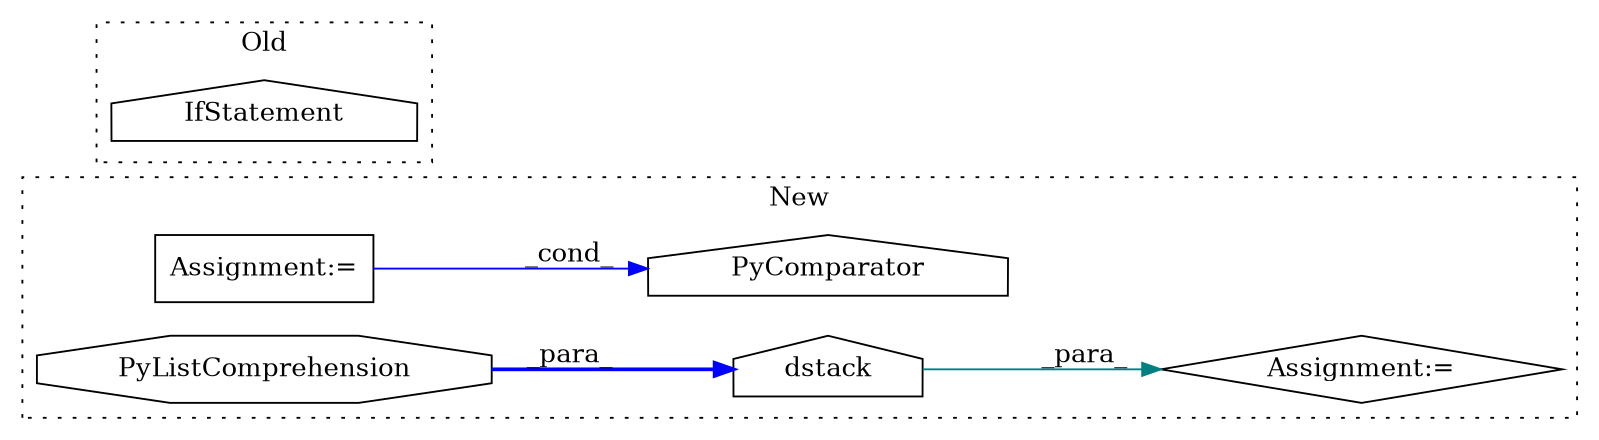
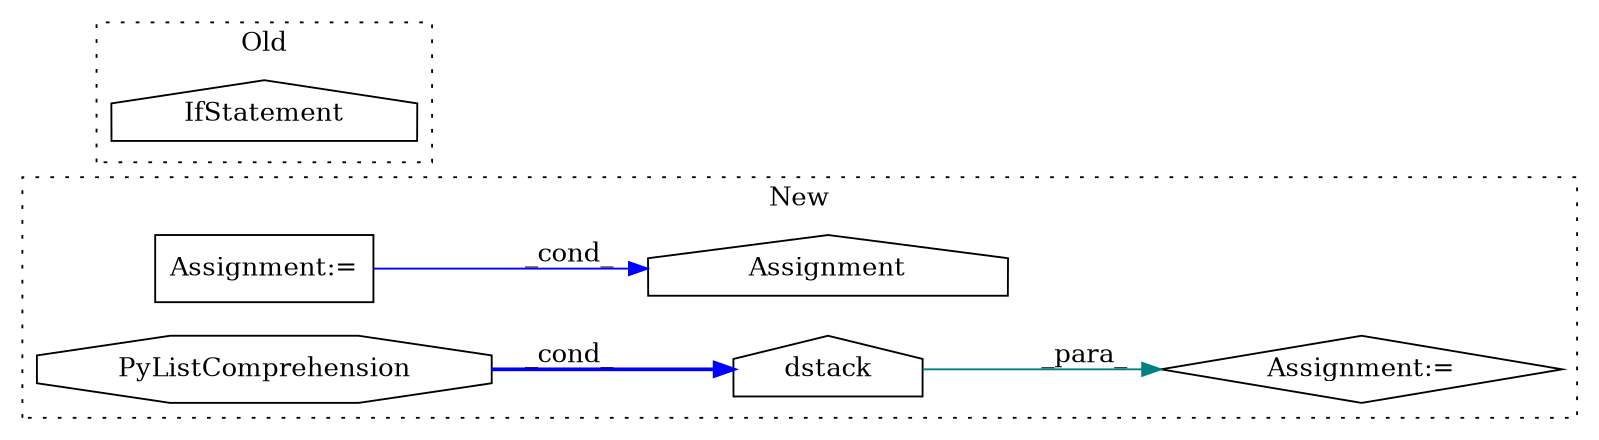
node "PyComparator": label "PyComparator" -> "Assignment"
edge "PyListComprehension" -> "dstack": label "_para_" -> "_cond_"
